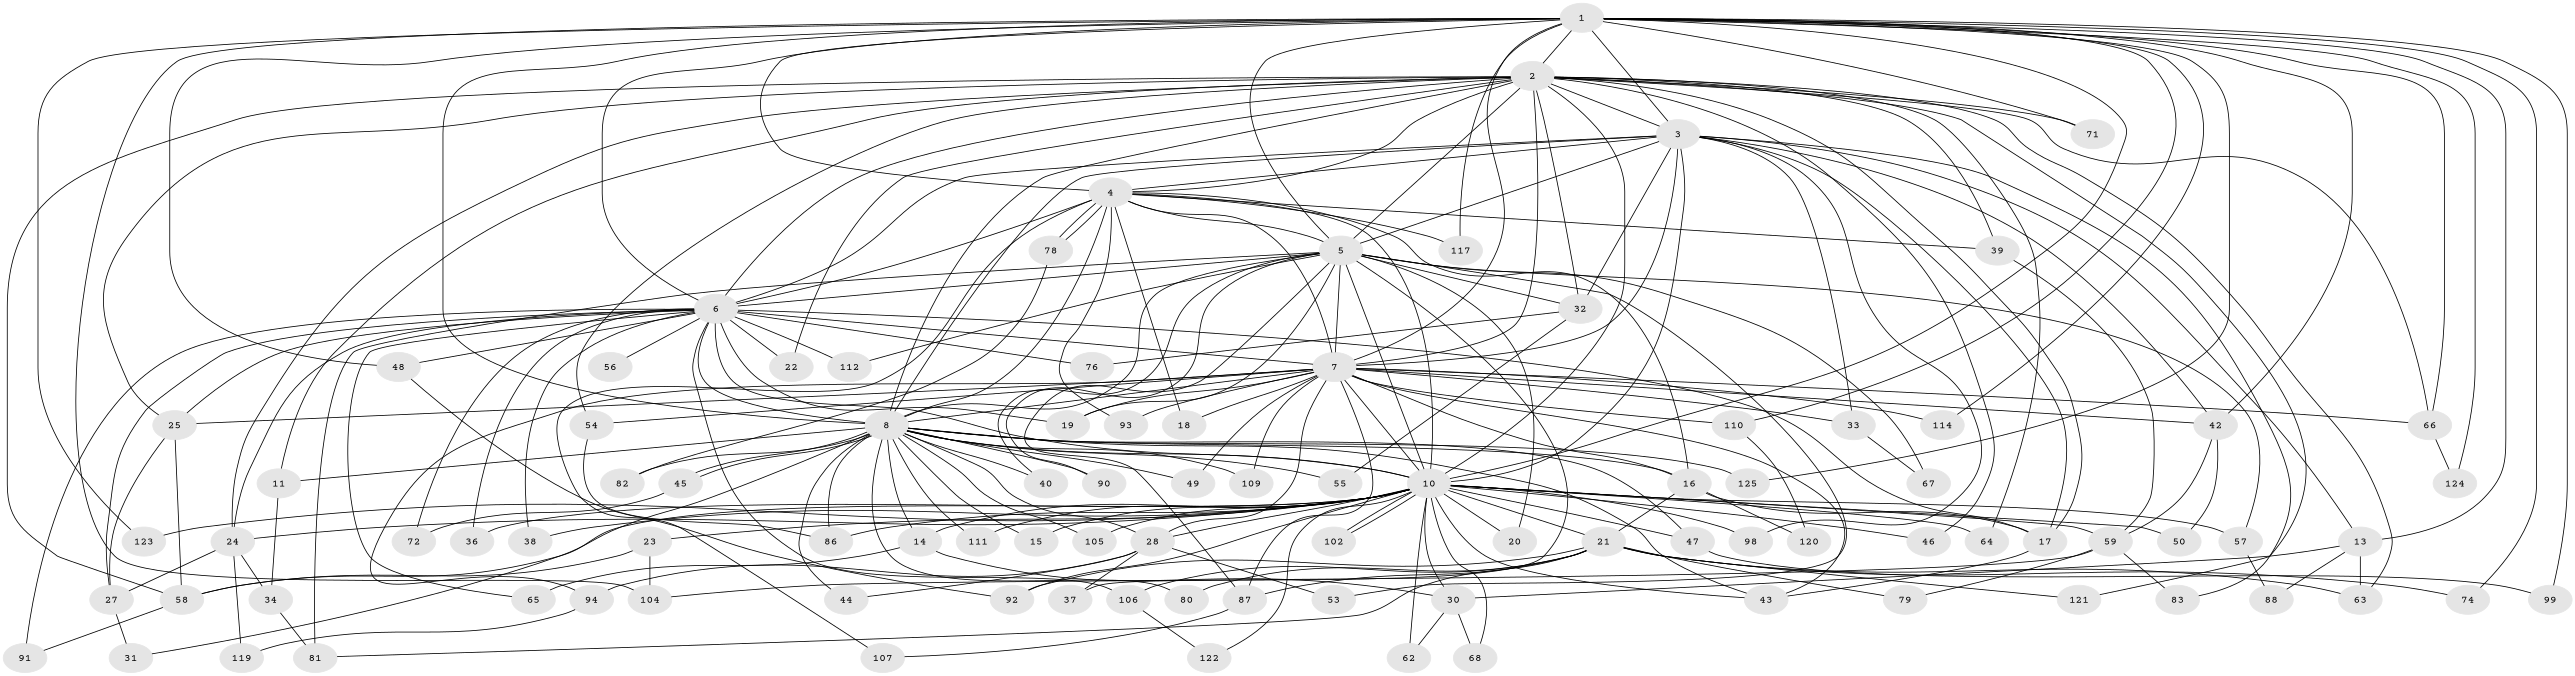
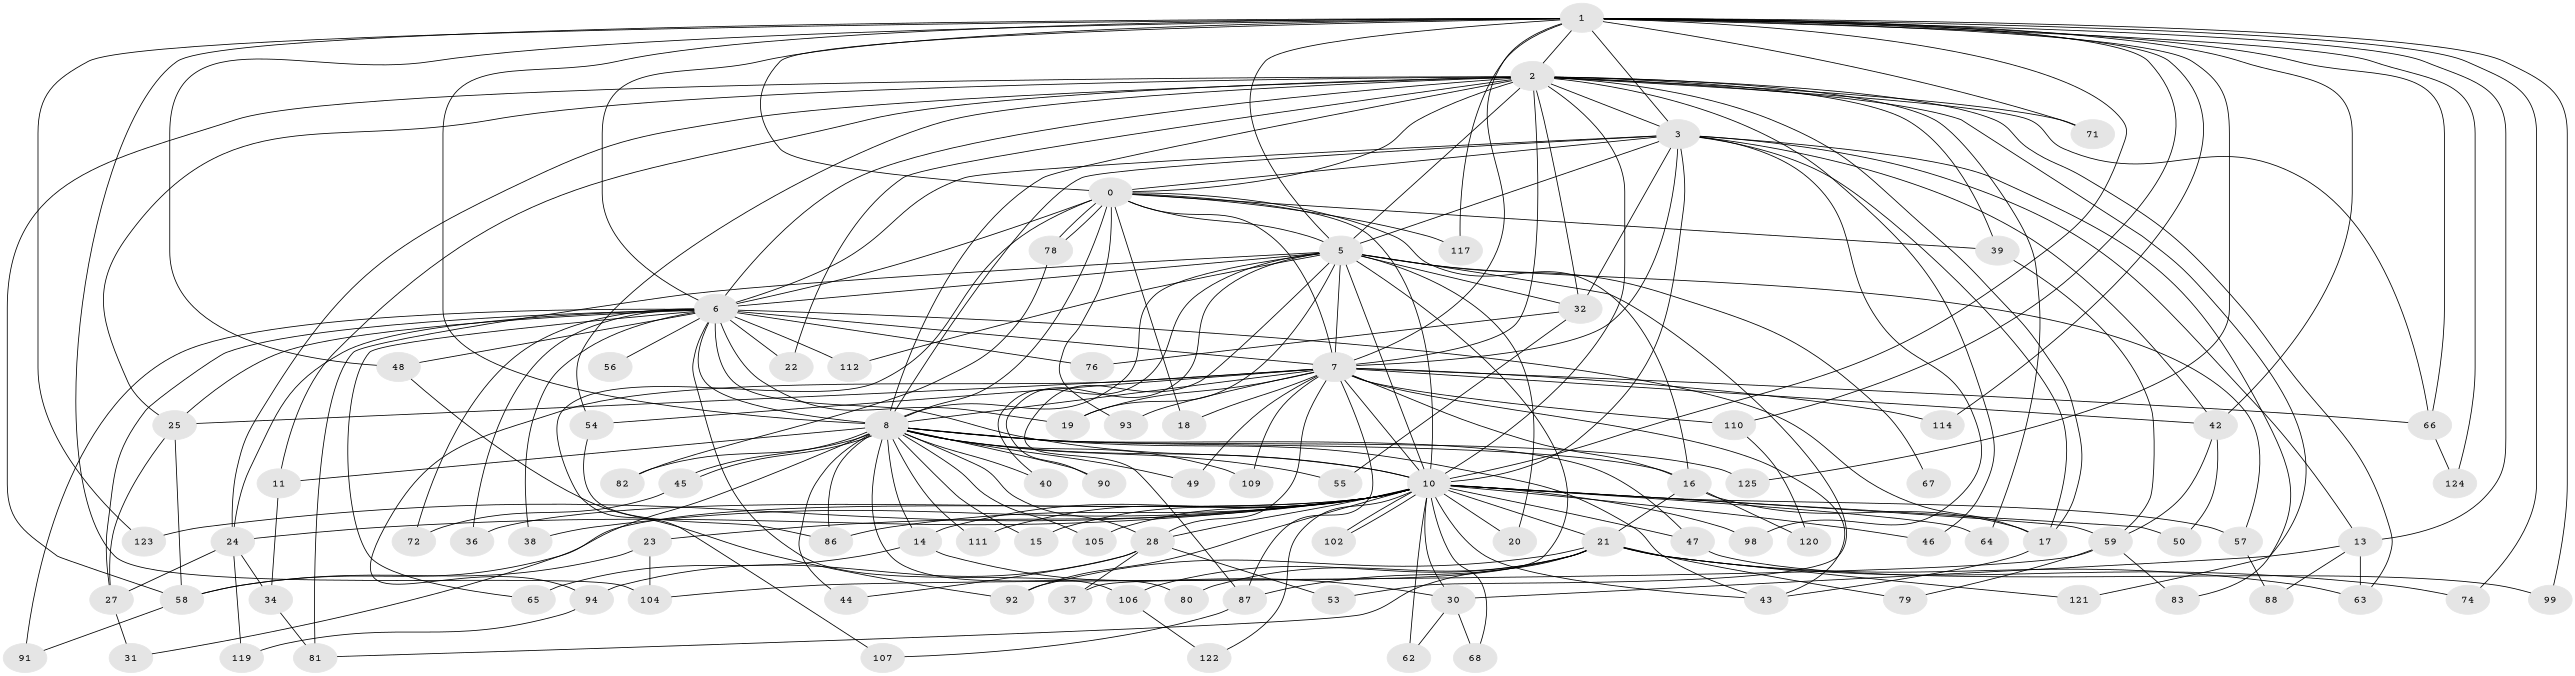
node "4": label "4" -> "0"
node "33": removed
